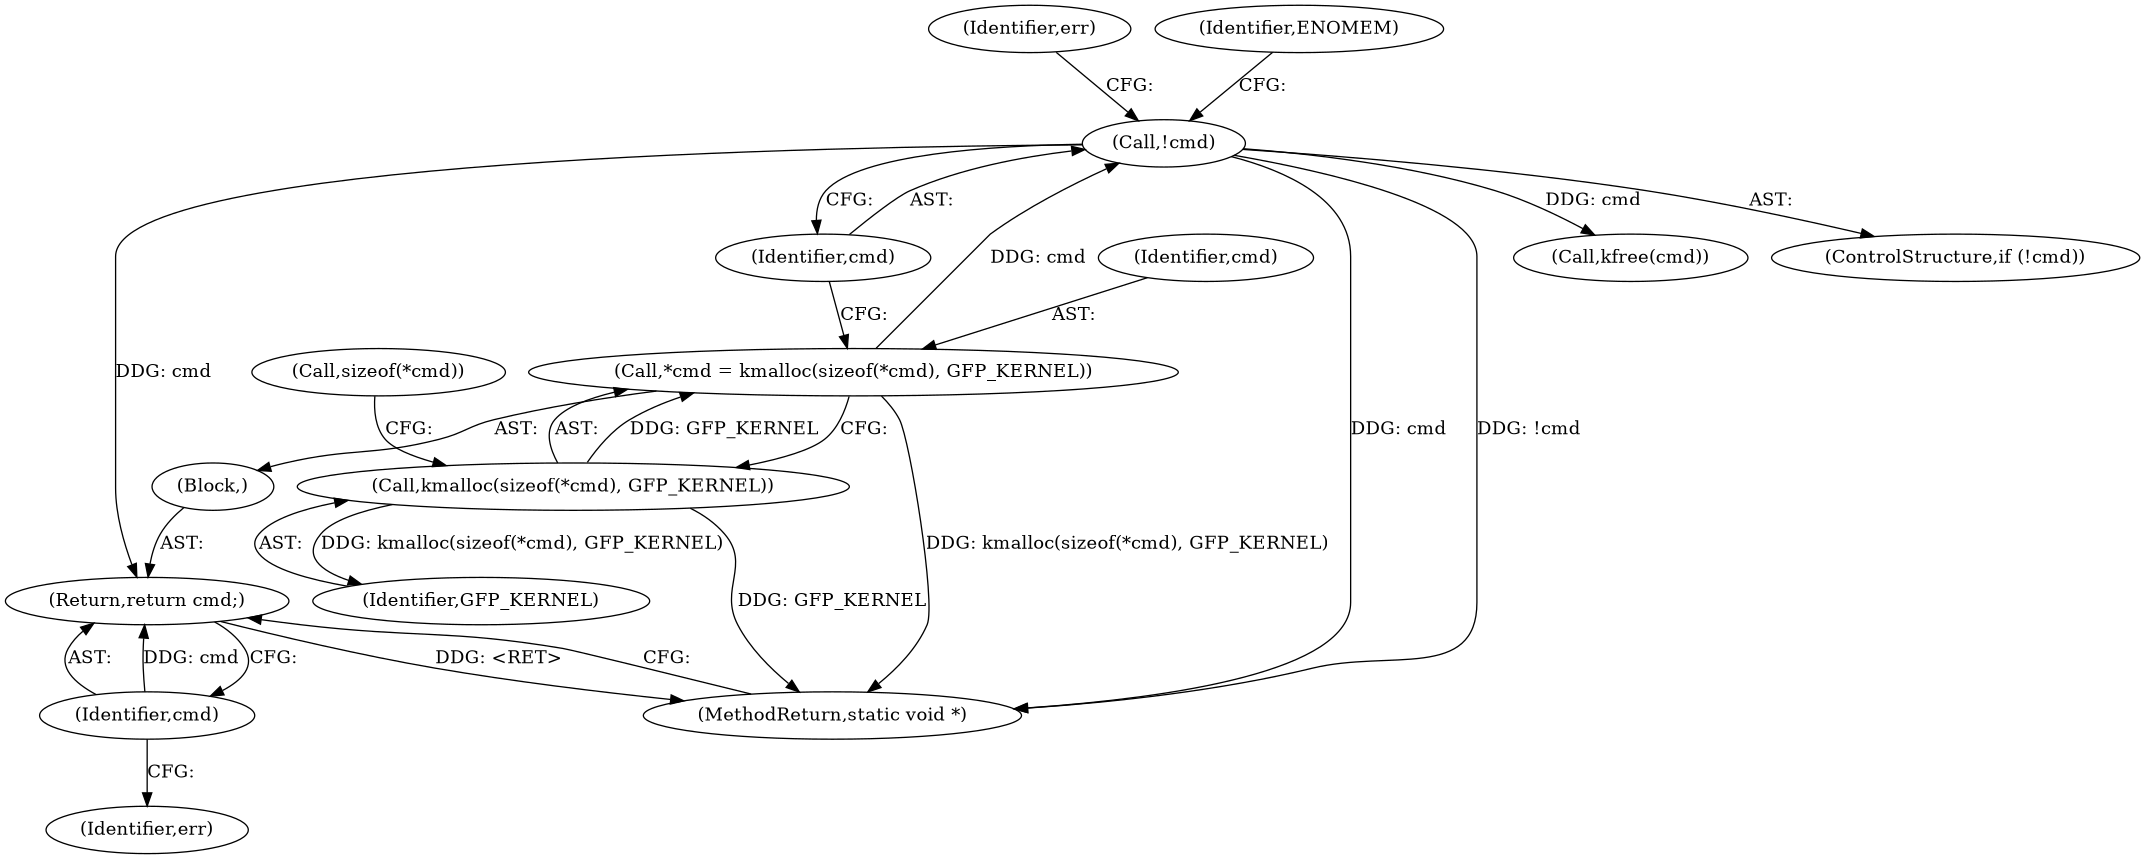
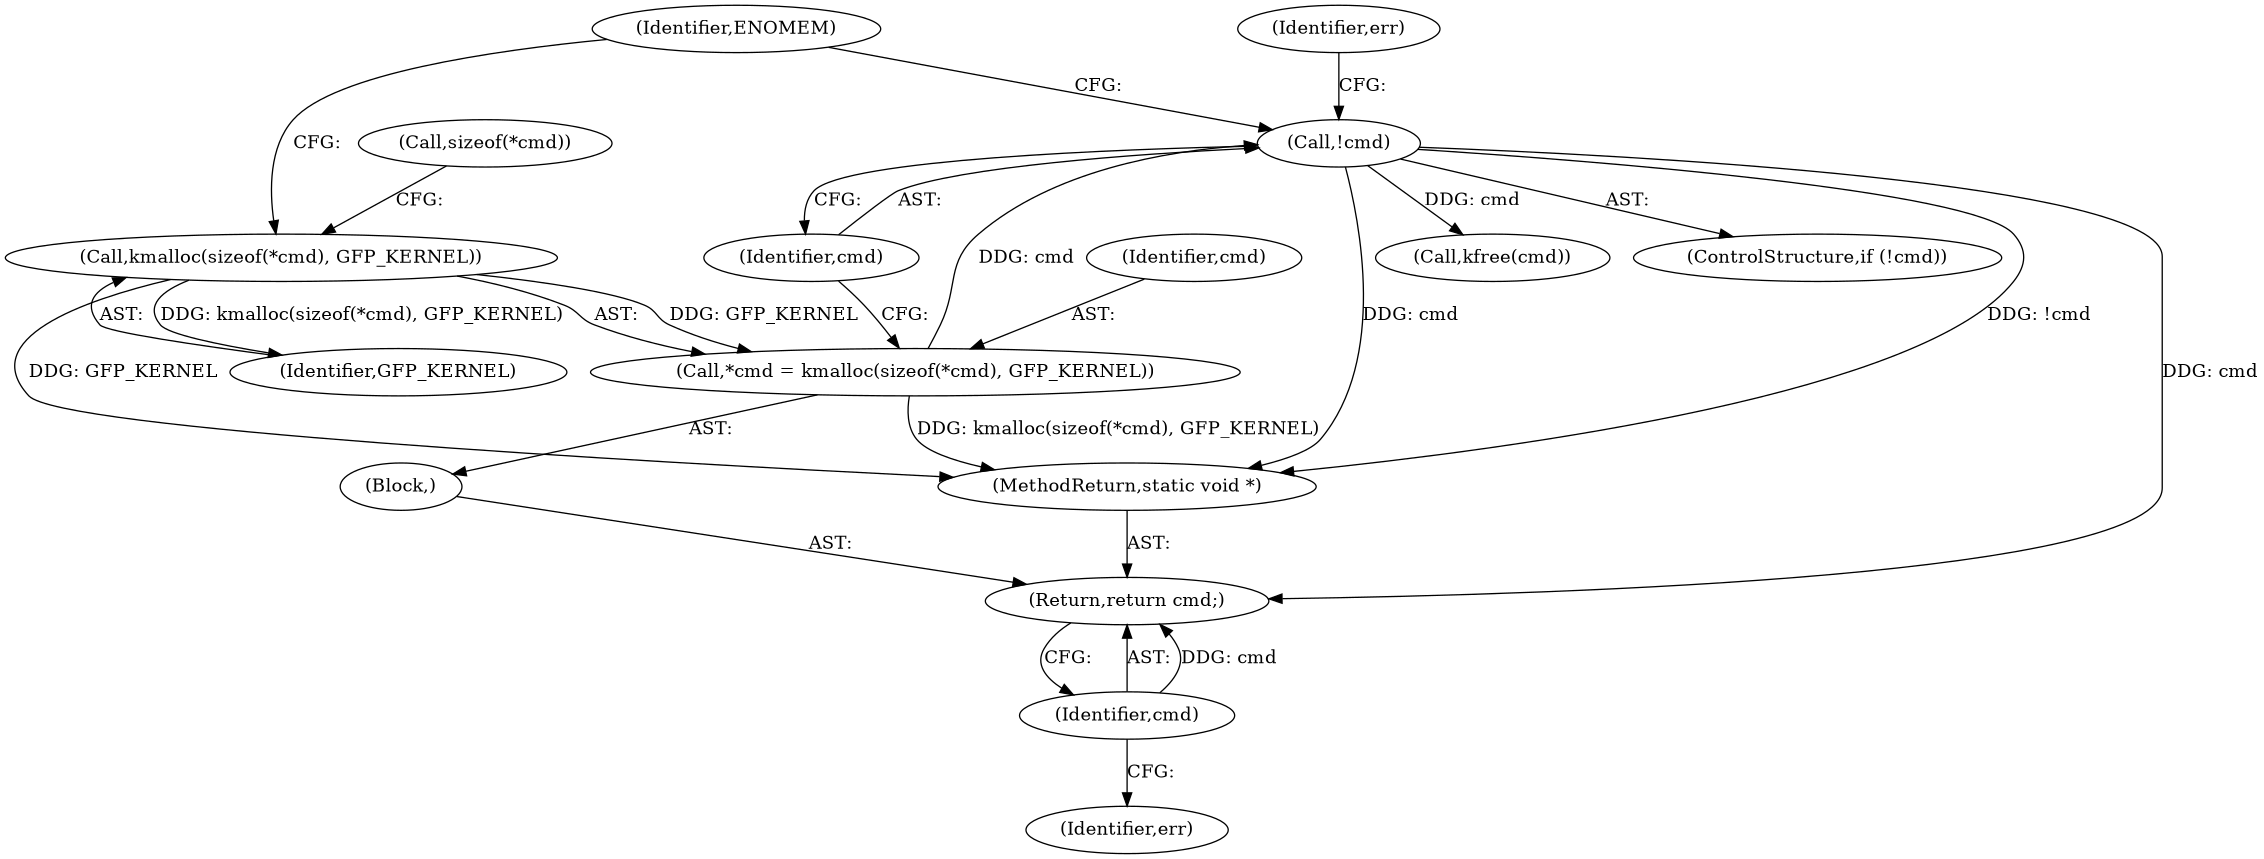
edge "(Call,*cmd = kmalloc(sizeof(*cmd), GFP_KERNEL))" -> "(Call,kmalloc(sizeof(*cmd), GFP_KERNEL))": now "(Identifier,ENOMEM)" -> "(Call,kmalloc(sizeof(*cmd), GFP_KERNEL))"
edge "(MethodReturn,static void *)" -> "(Return,return cmd;)": label "CFG: " -> "AST: "
edge "(Return,return cmd;)" -> "(MethodReturn,static void *)": removed, label "DDG: <RET>"
